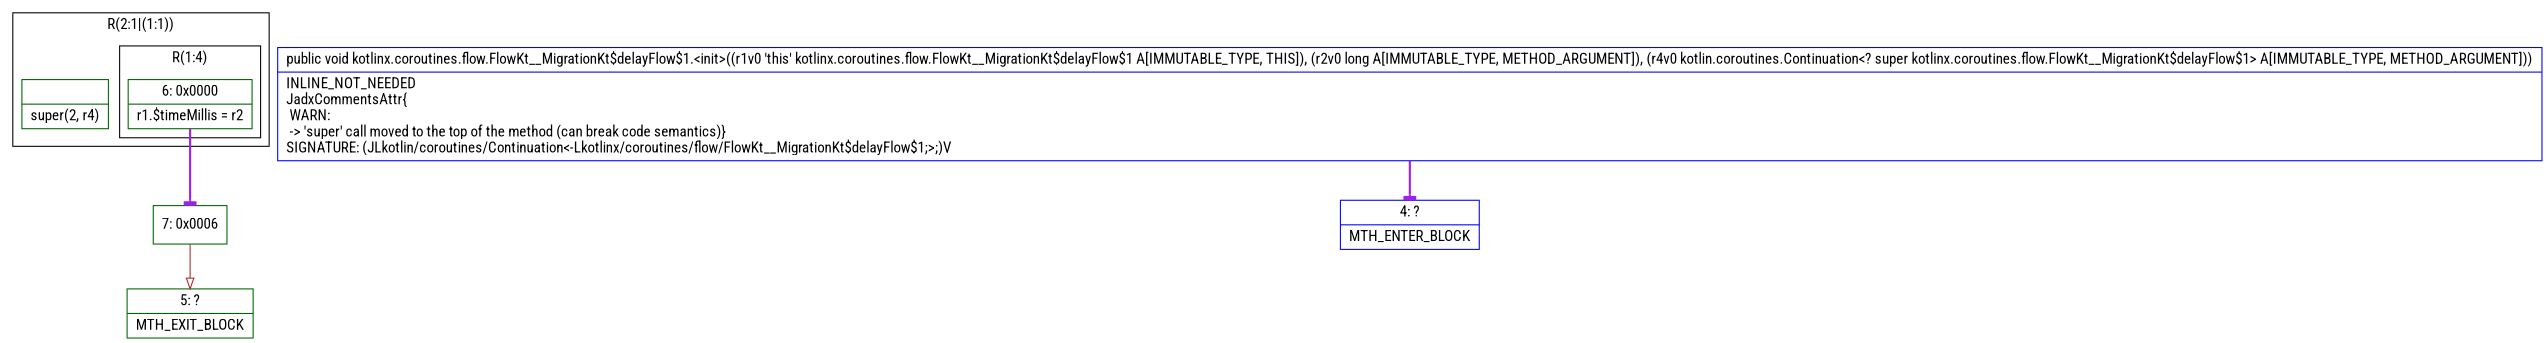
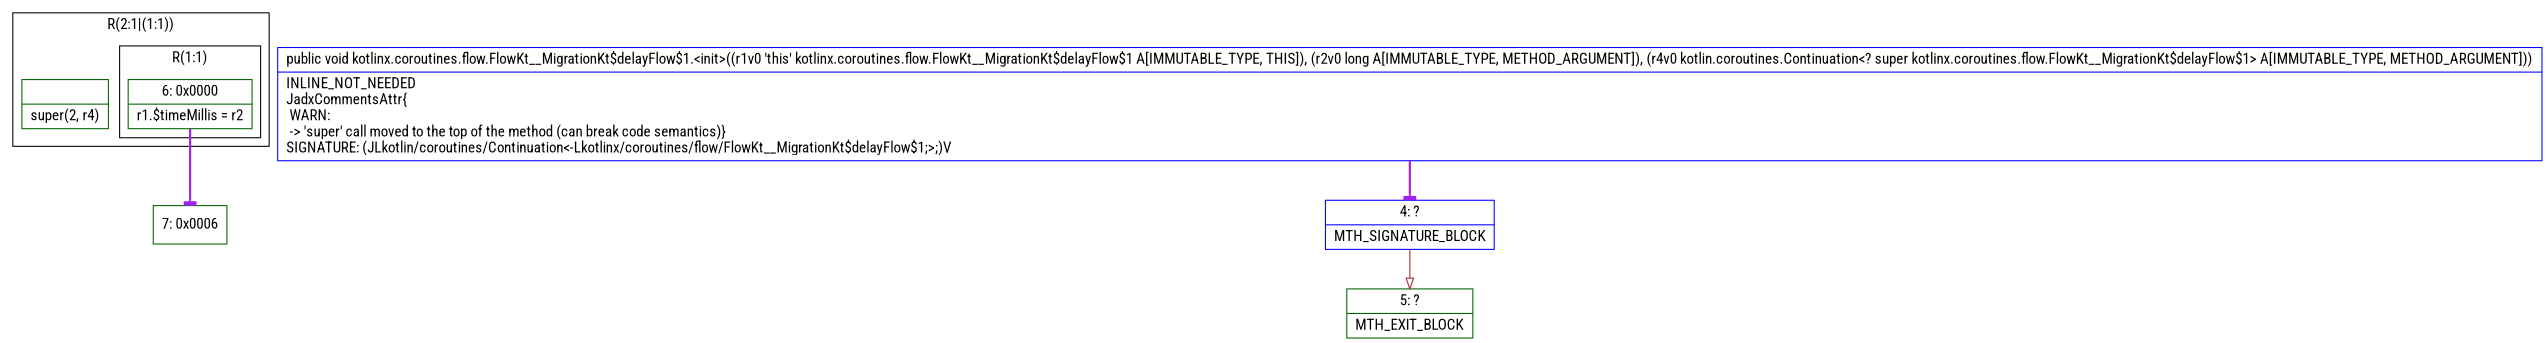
cluster "R(1:4)": label "R(1:4)" -> "R(1:1)"
node "4: ?": text "MTH_ENTER_BLOCK" -> "MTH_SIGNATURE_BLOCK"
edge "7: 0x0006" -> "5: ?": now "4: ?" -> "5: ?"
